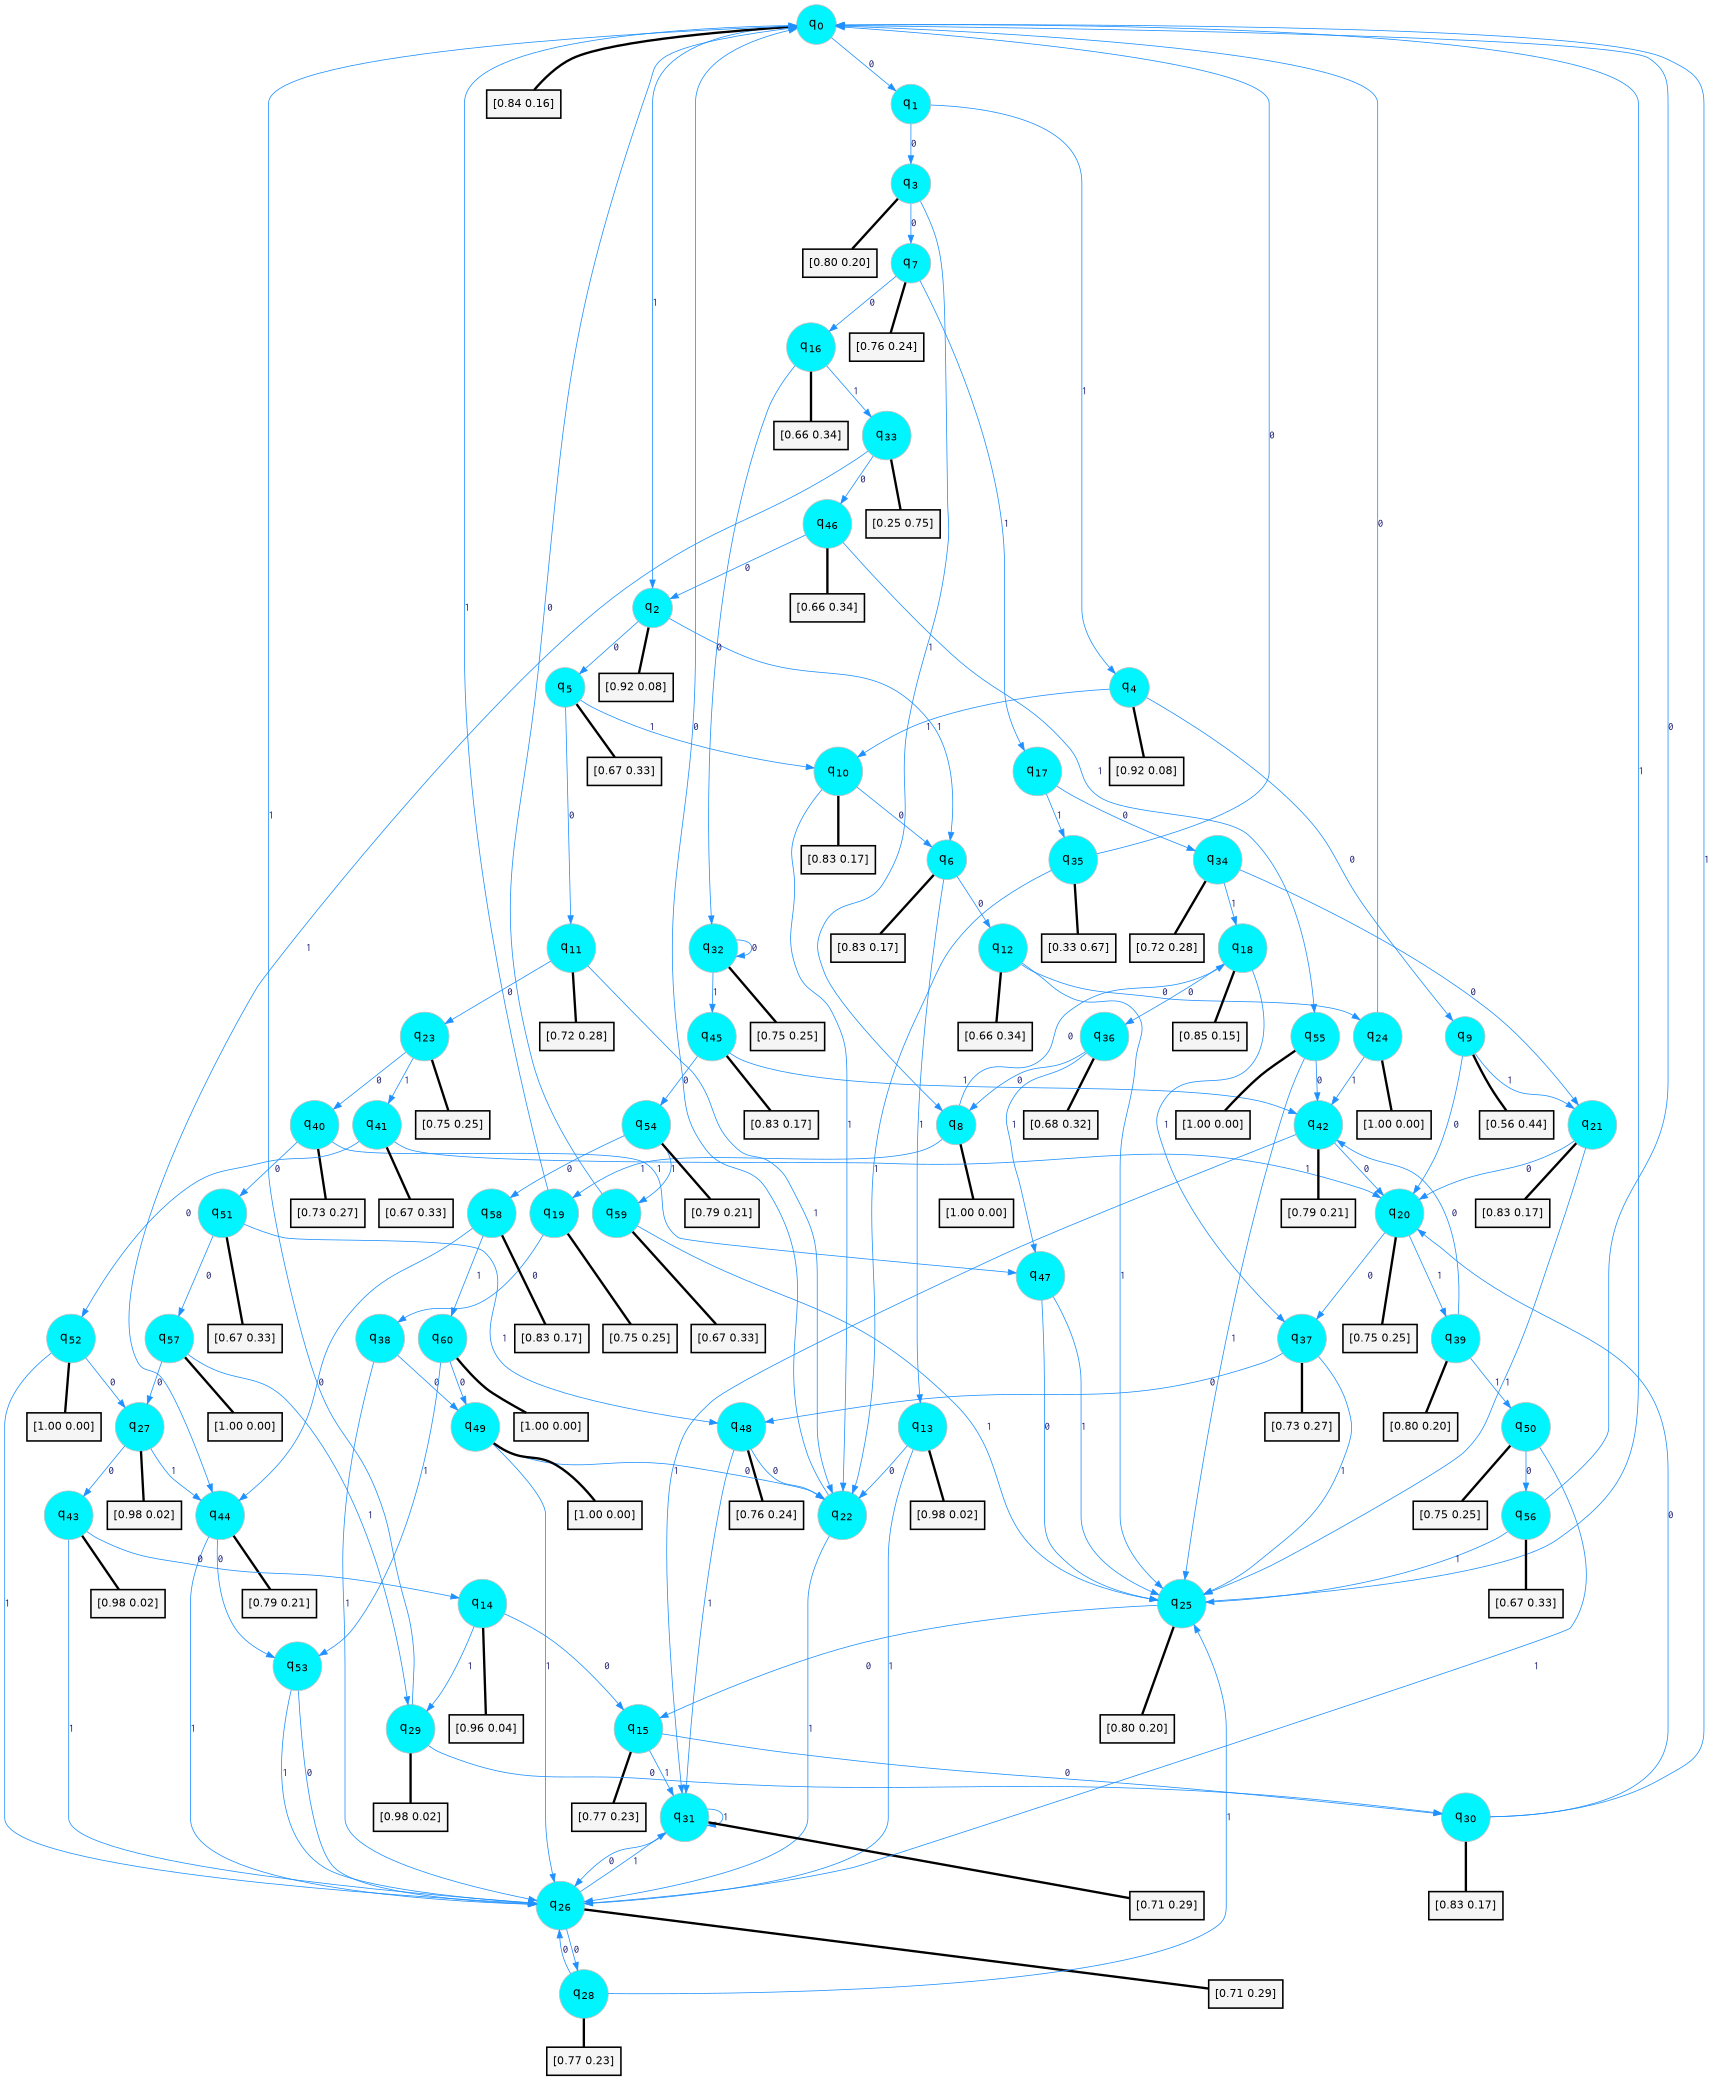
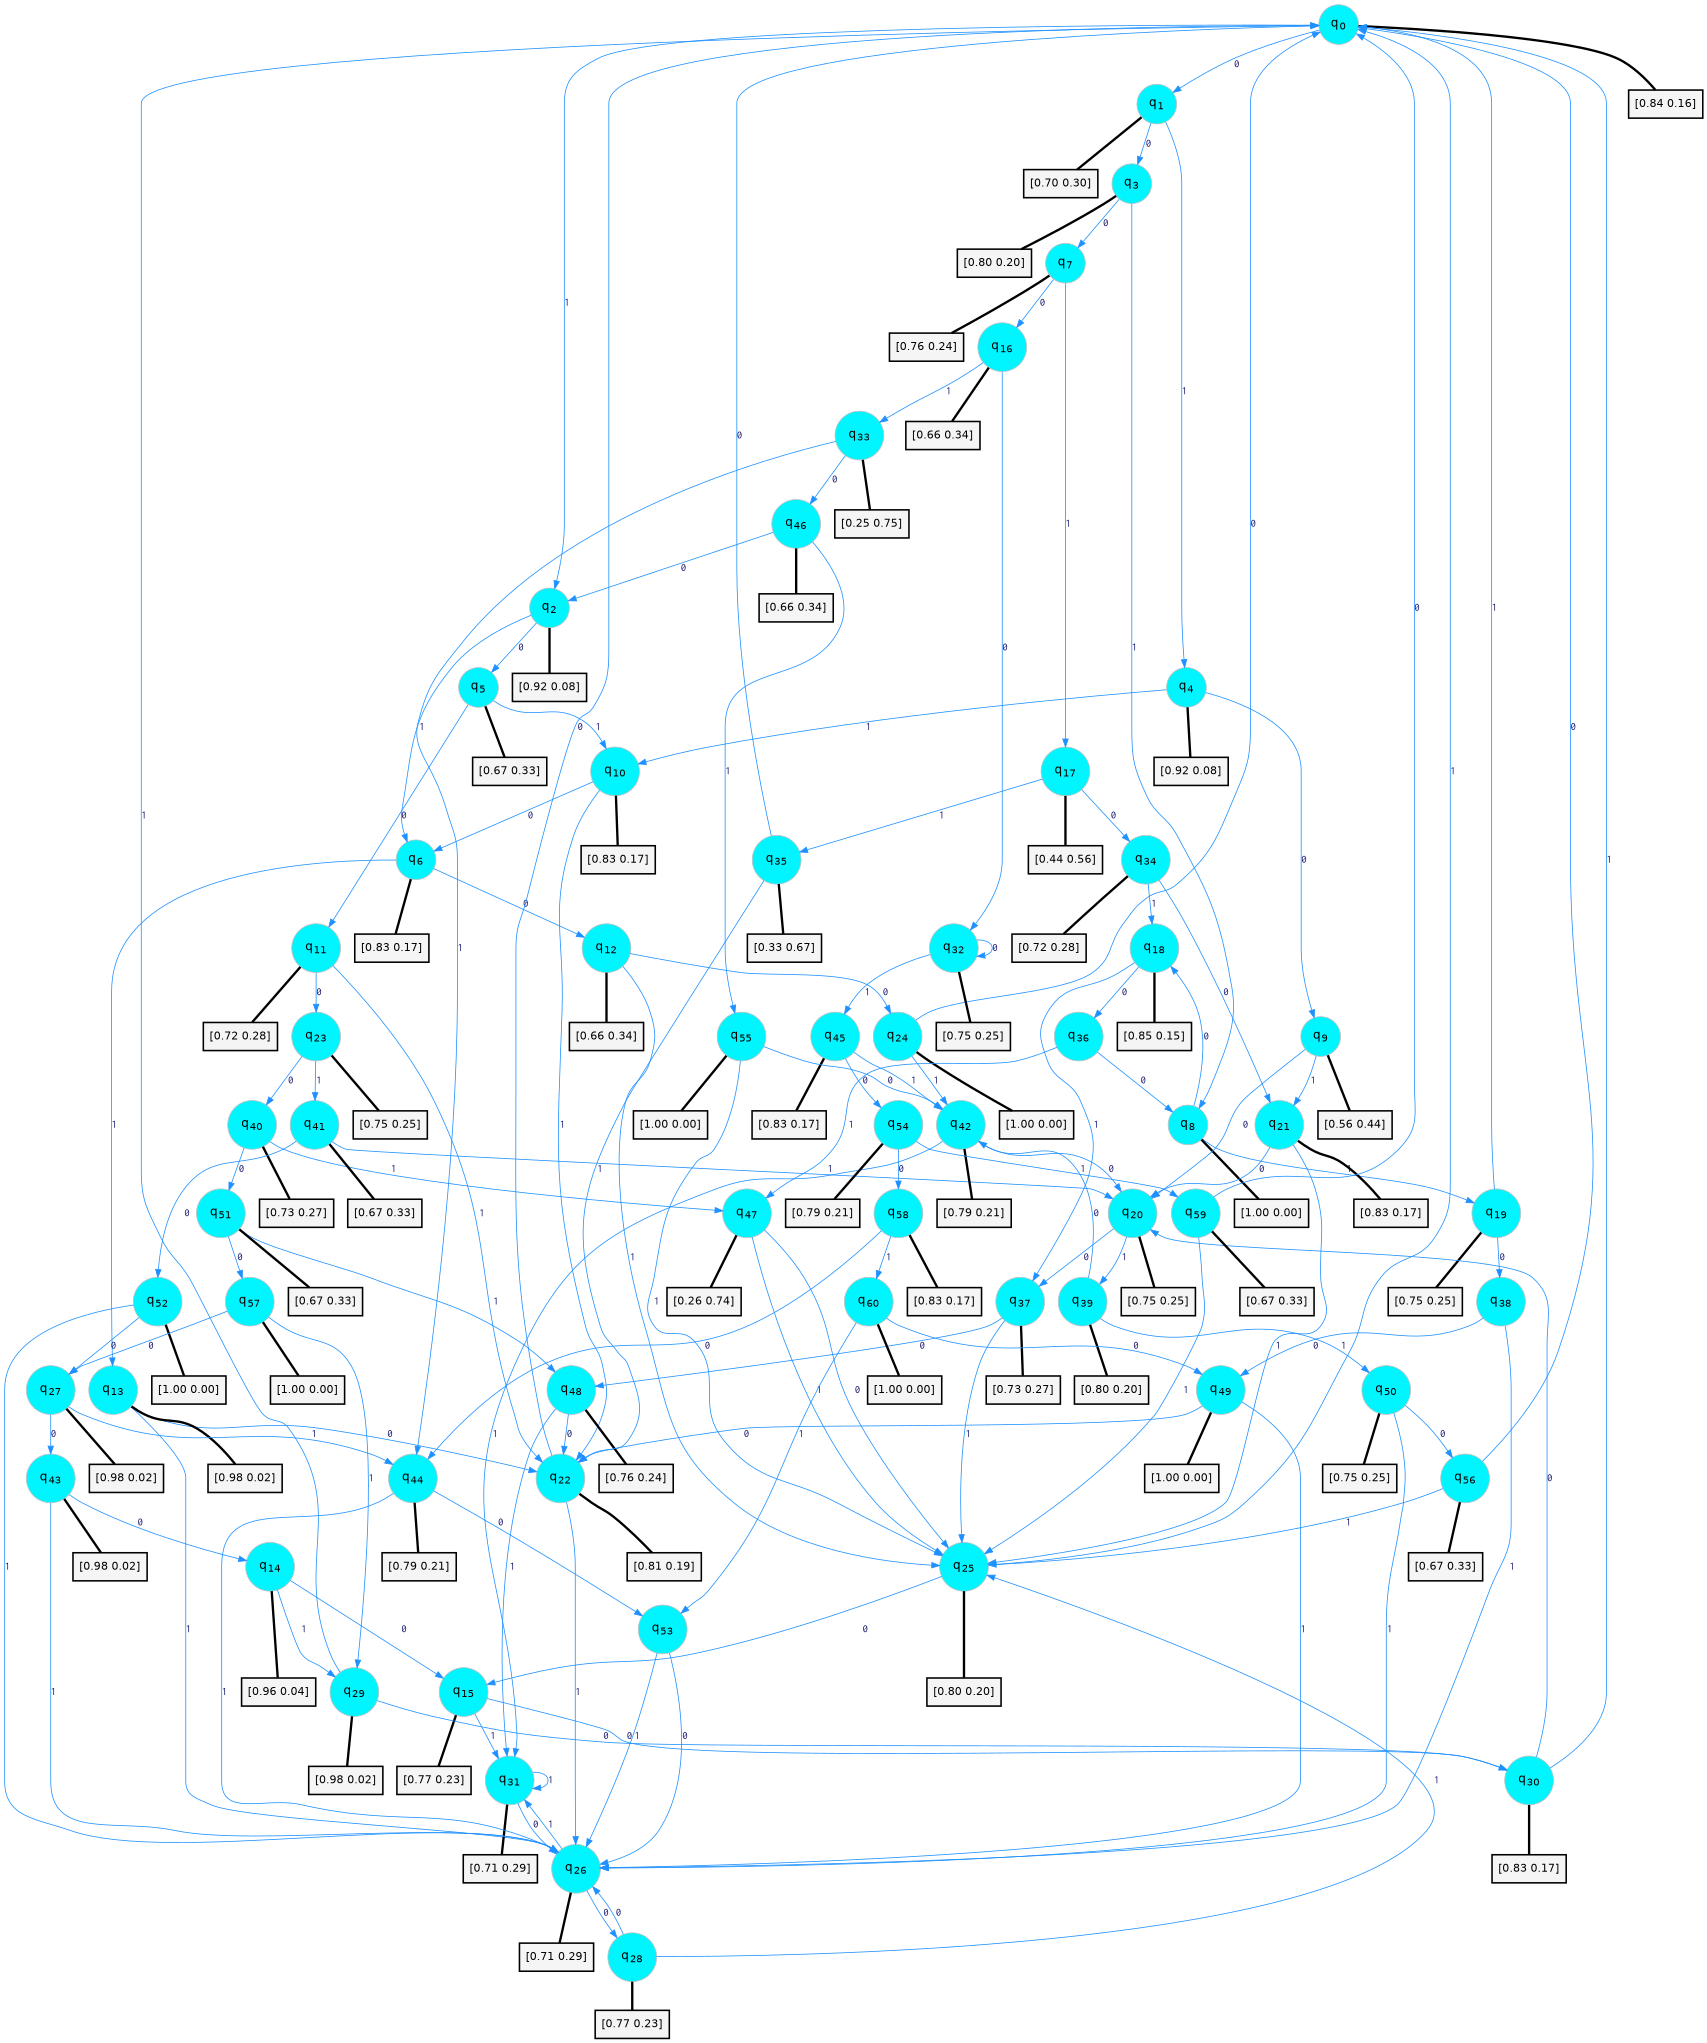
node "[0.70 0.30]": added
node "[0.44 0.56]": added
node "[0.68 0.32]": removed
node "[0.26 0.74]": added
node "[0.81 0.19]": added
